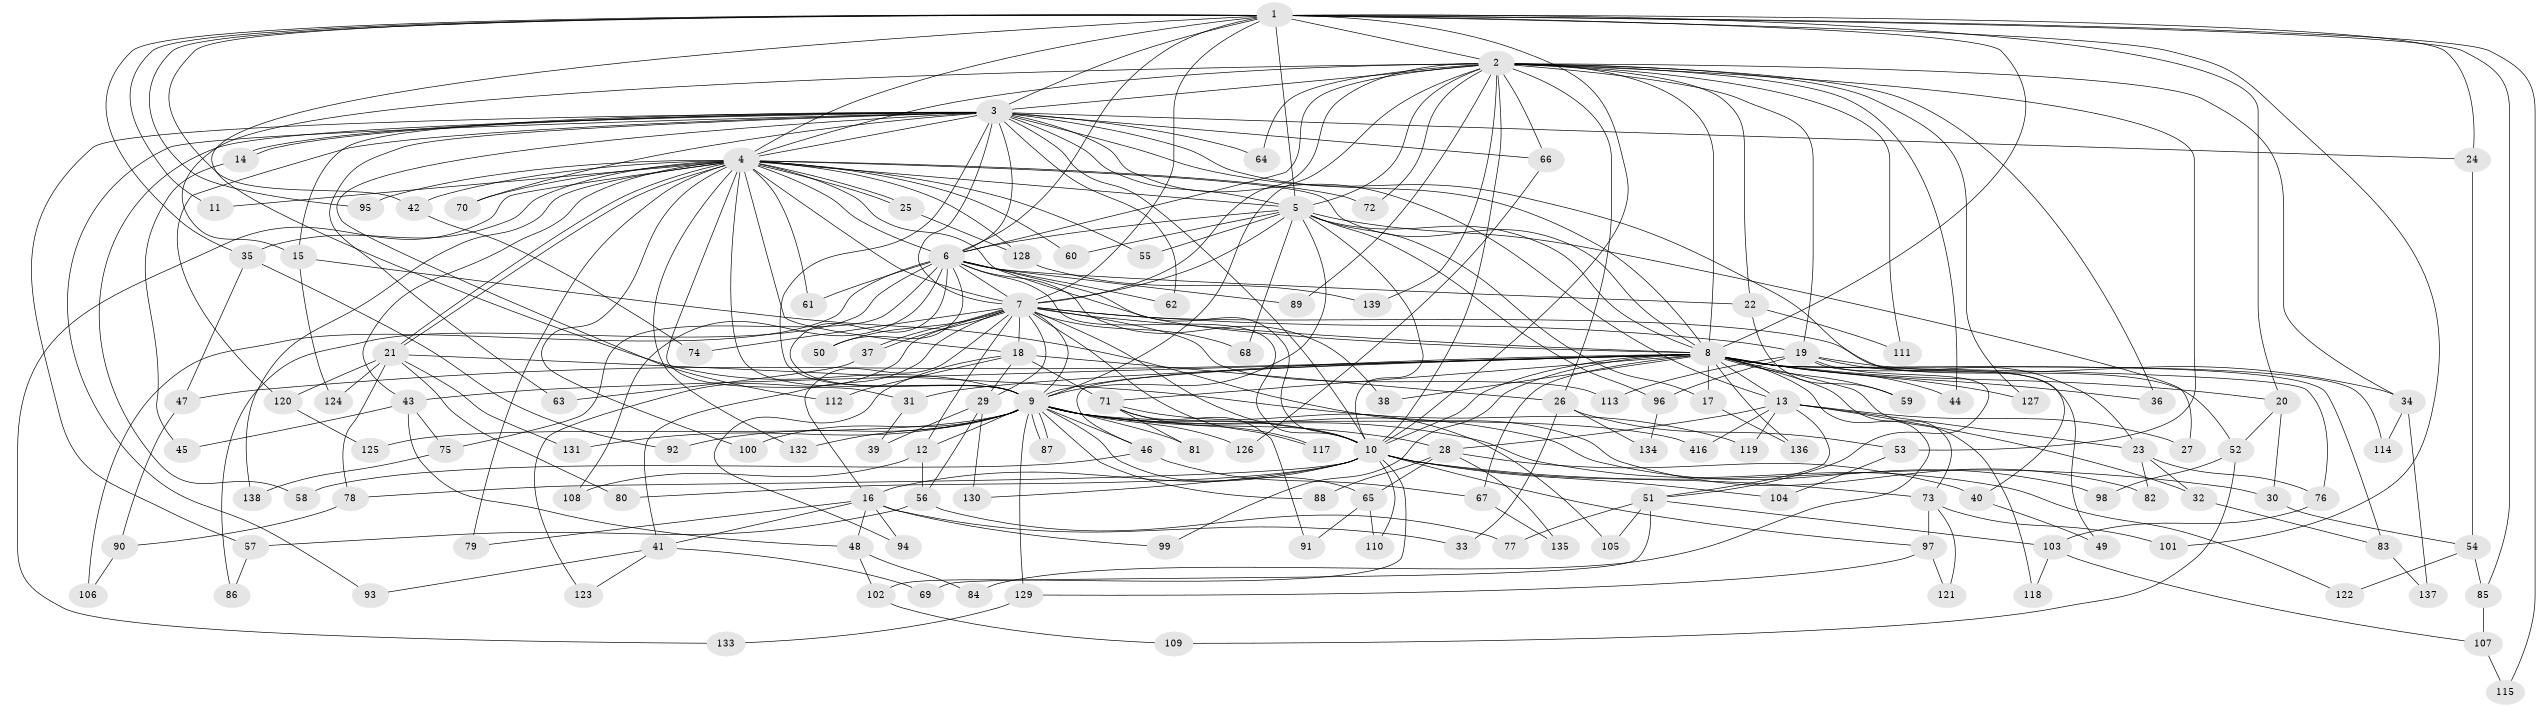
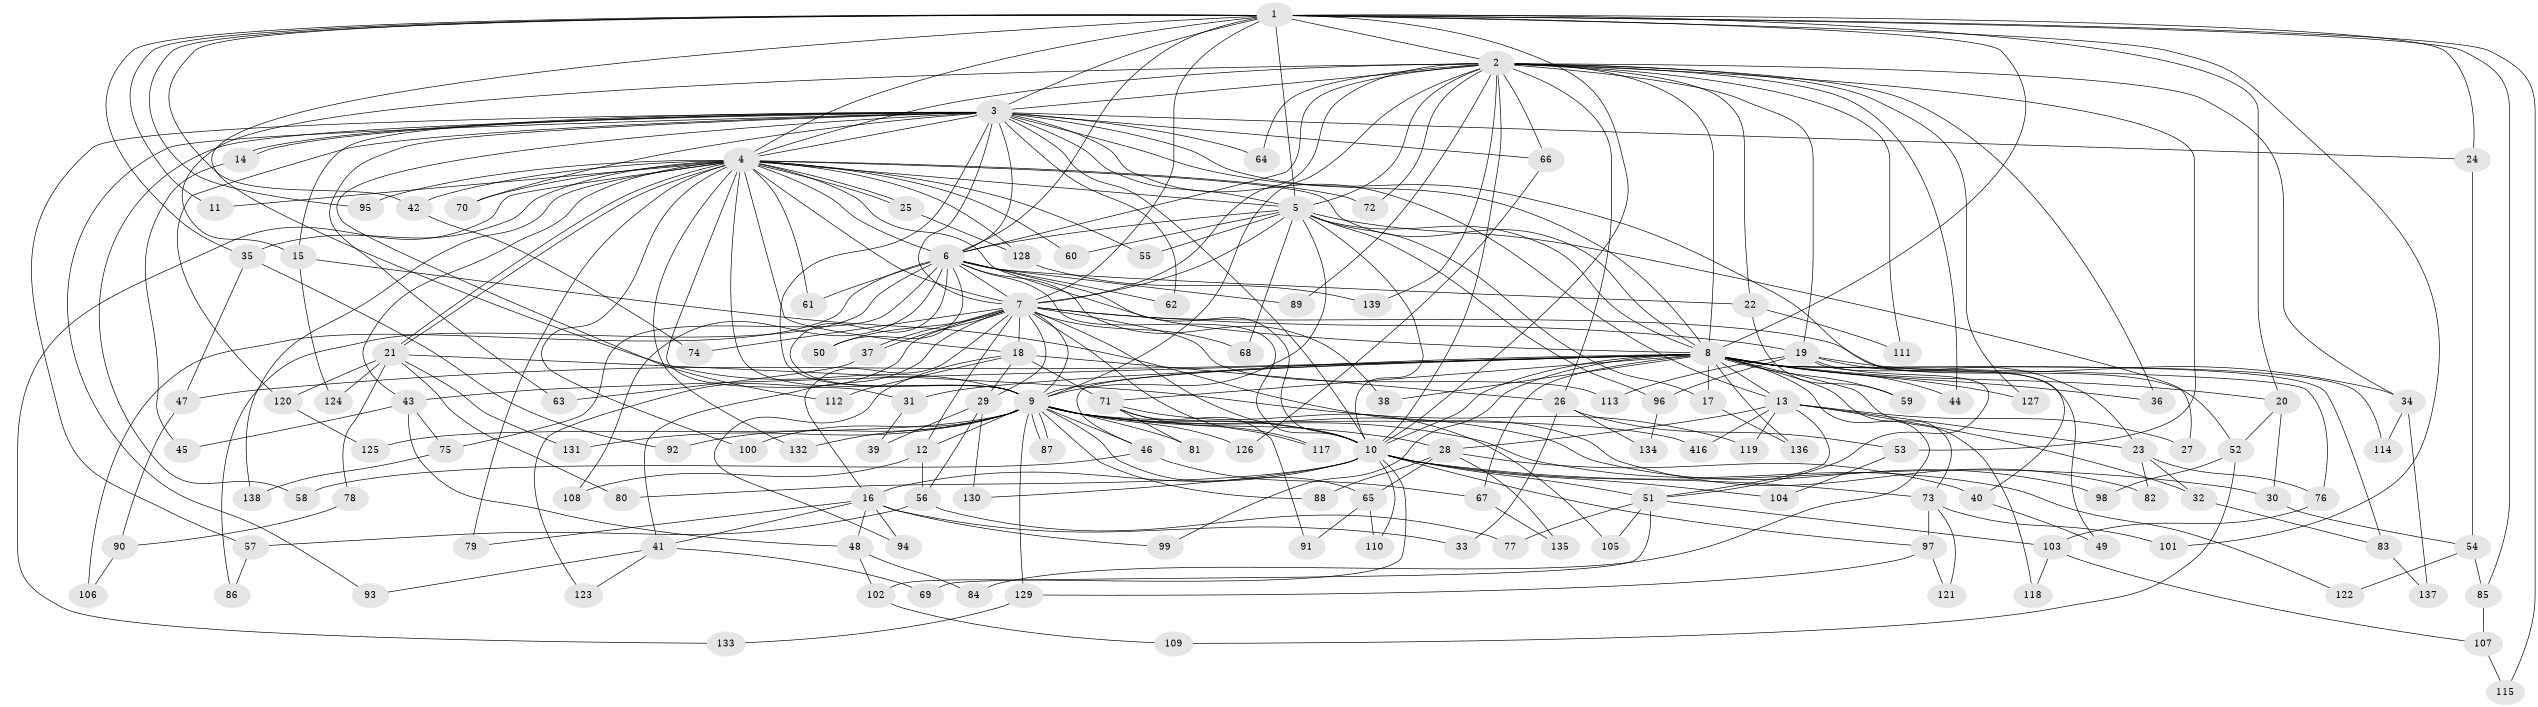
edge "7" -- "8": removed
edge "10" -- "78": now "10" -- "51"
